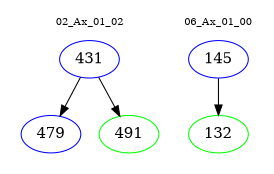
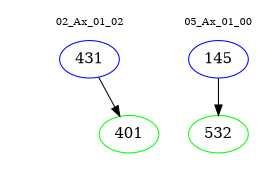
cluster "06_Ax_01_00": label "06_Ax_01_00" -> "05_Ax_01_00"
node "479": removed
node "491": label "491" -> "401"
node "132": label "132" -> "532"
